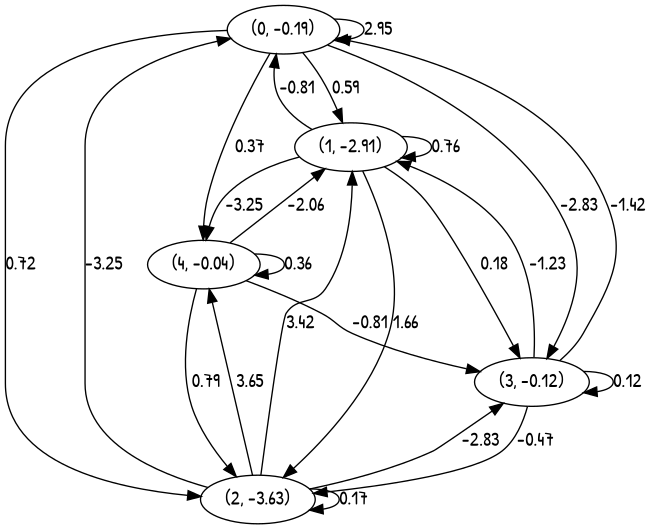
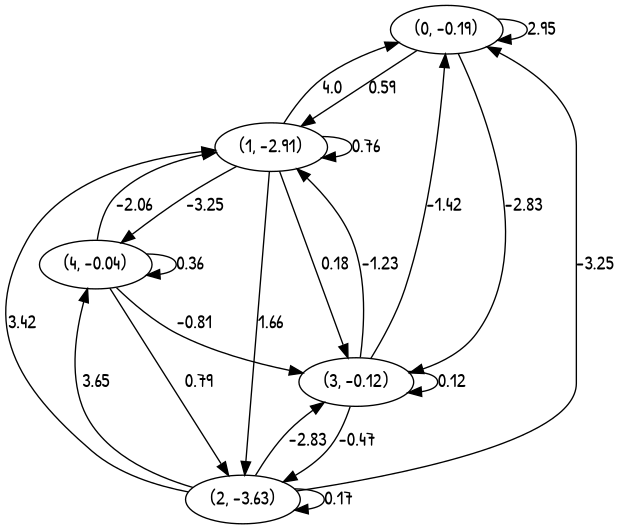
edge "(1, -2.91)" -> "(0, -0.19)": label "-0.81" -> "4.0"
edge "(0, -0.19)" -> "(4, -0.04)": removed, label "0.37"
edge "(0, -0.19)" -> "(2, -3.63)": removed, label "0.72"
